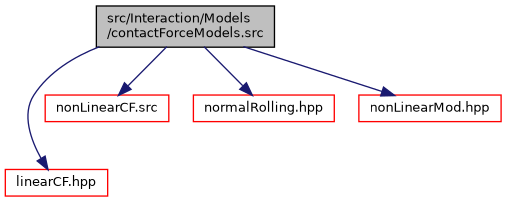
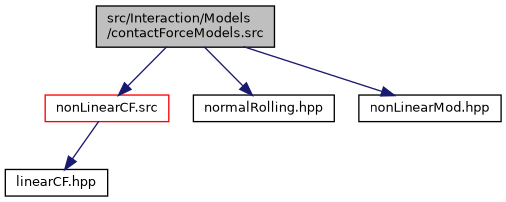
edge "src/Interaction/Models /contactForceModels.src" -> "linearCF.hpp": now "nonLinearCF.src" -> "linearCF.hpp"
node "normalRolling.hpp": color red -> black
node "nonLinearMod.hpp": color red -> black
node "linearCF.hpp": color red -> black
